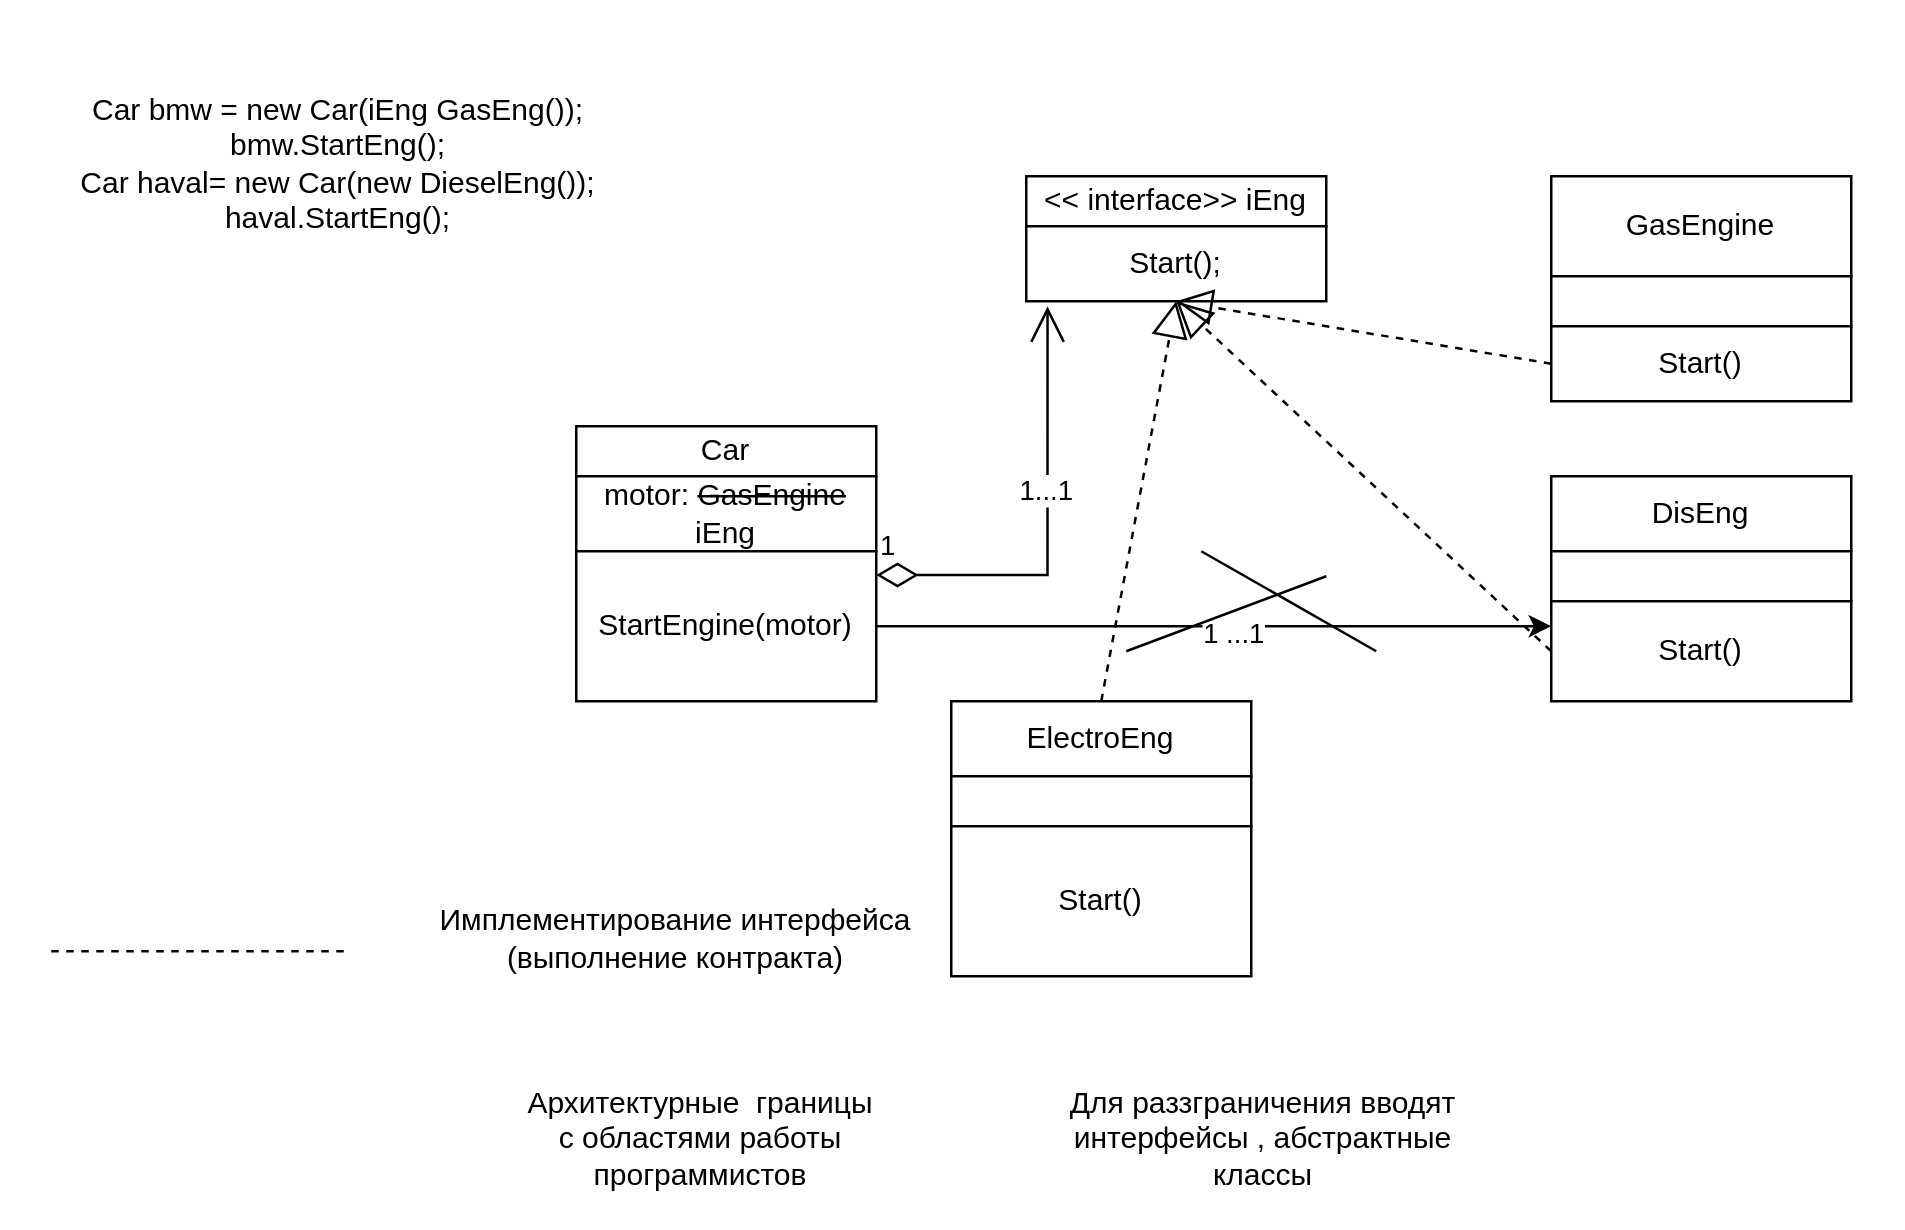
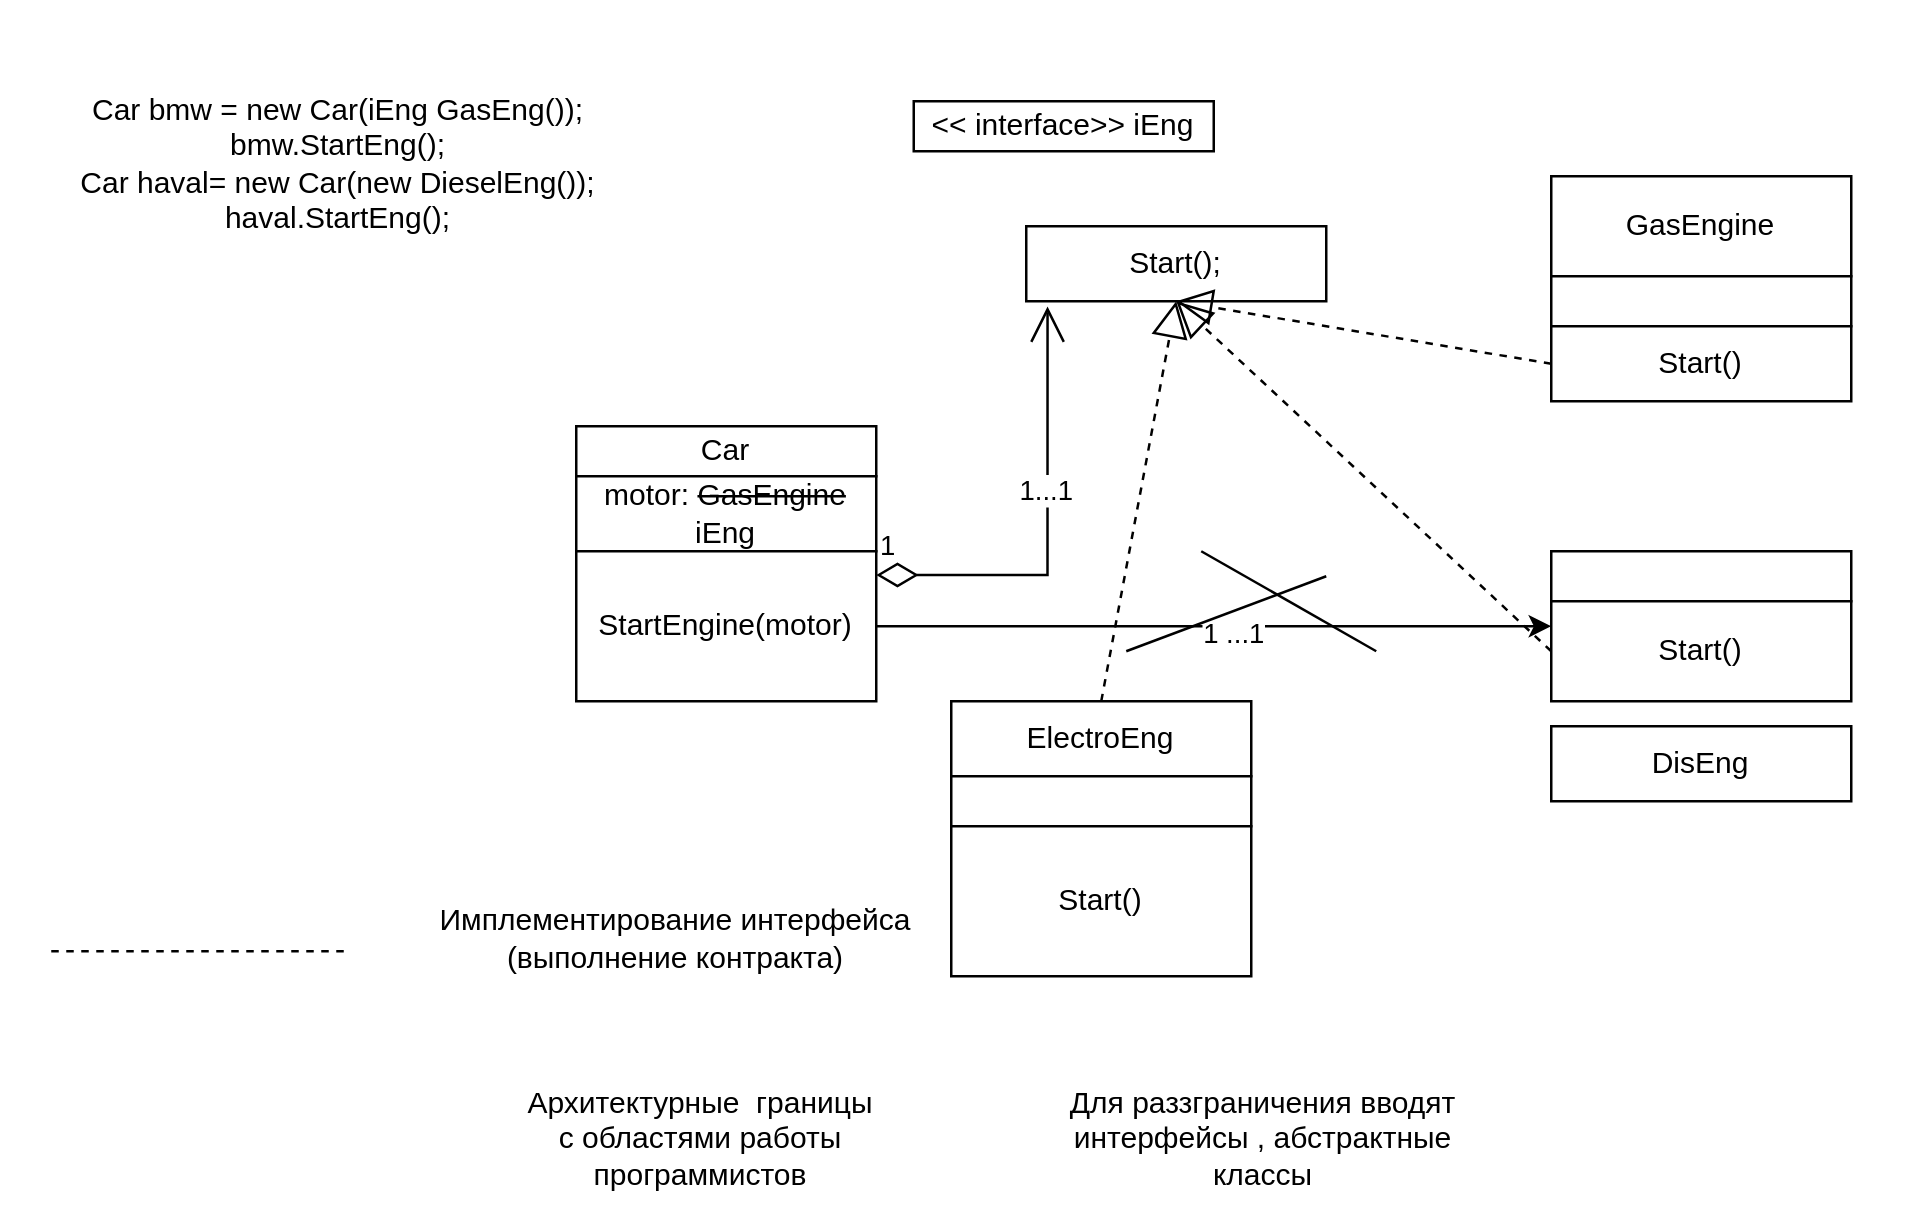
node "<< interface>> iEng": moved (1176, 201) -> (1064, 126)
node "DisEng": moved (1701, 514) -> (1701, 764)
